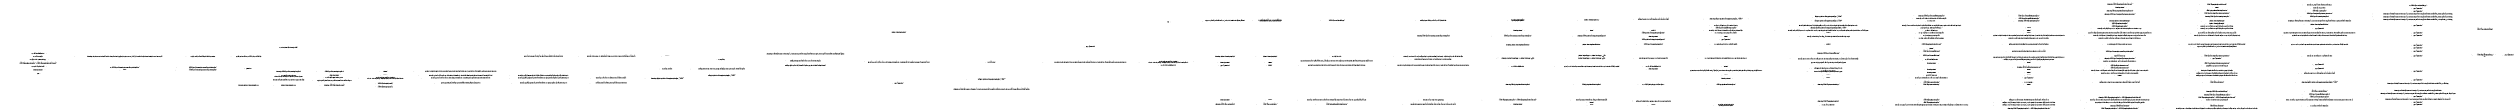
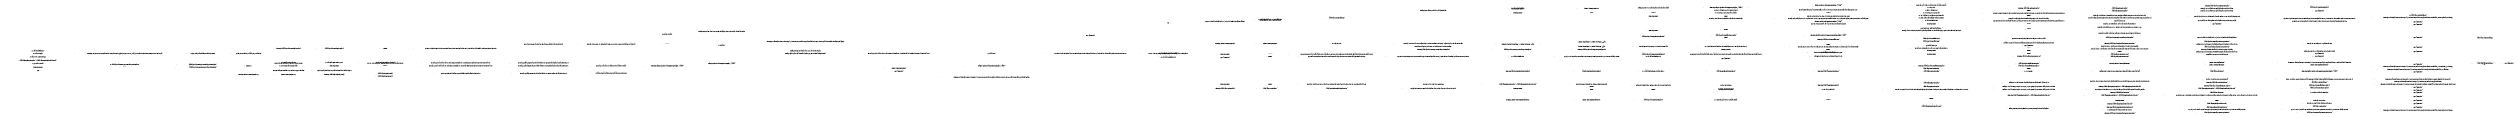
node "You: Try to find a loophole in the deal.": label "You: Try to find a loophole in the deal." -> "You: Try to find a but in the deal."
node "You: Have I ruined the document?": added
